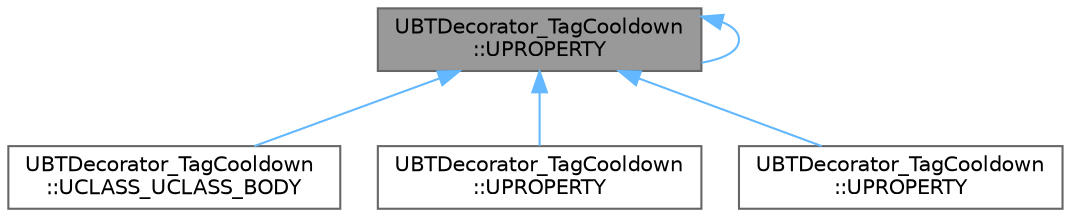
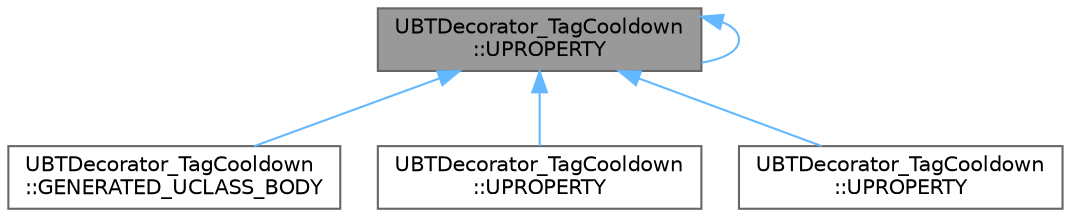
node "UBTDecorator_TagCooldown ::UCLASS_UCLASS_BODY": label "UBTDecorator_TagCooldown ::UCLASS_UCLASS_BODY" -> "UBTDecorator_TagCooldown ::GENERATED_UCLASS_BODY"
